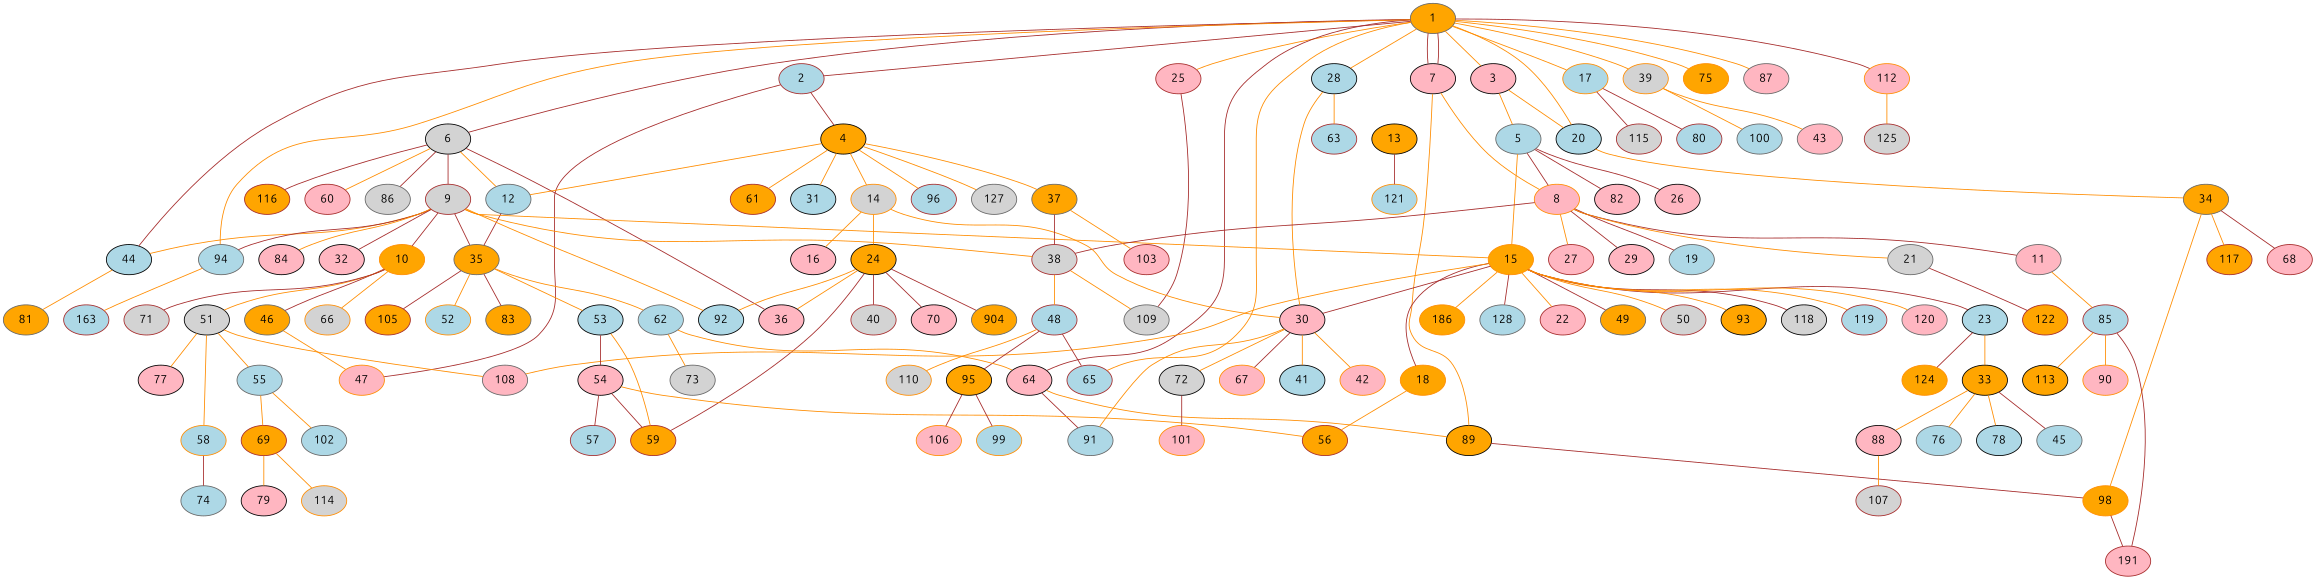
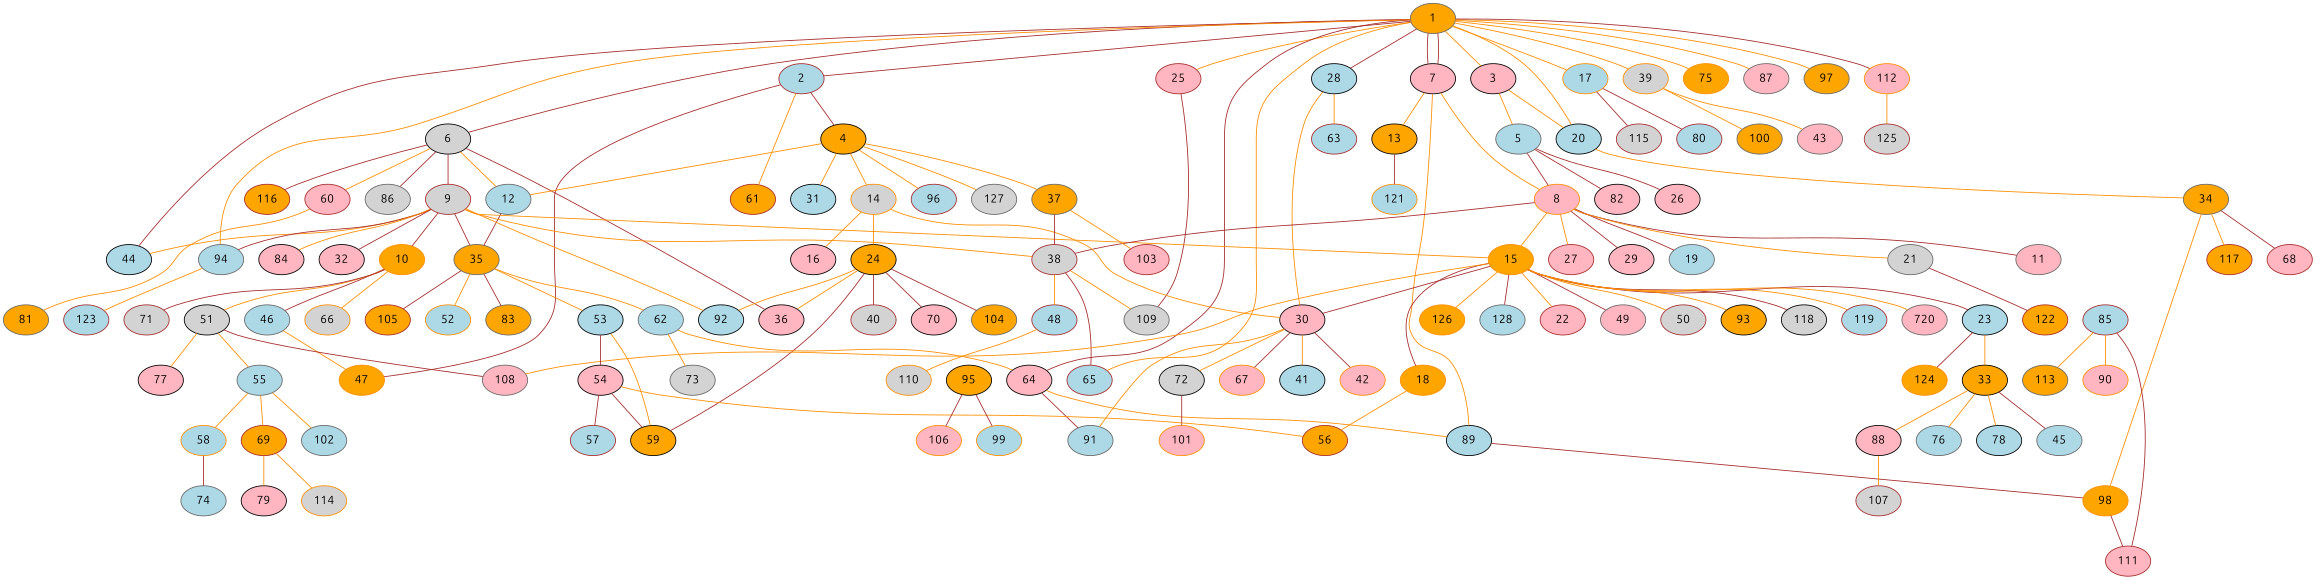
edge "1" -- "28": color darkorange -> brown
node "97": added
edge "7" -- "13": added
node "100": fillcolor lightblue -> orange
edge "4" -- "61": now "2" -- "61"
edge "5" -- "15": now "8" -- "15"
edge "44" -- "81": now "60" -- "81"
edge "11" -- "85": removed
node "163": label "163" -> "123"
node "46": fillcolor orange -> lightblue
node "904": label "904" -> "104"
node "186": label "186" -> "126"
node "49": fillcolor orange -> lightpink
node "120": label "120" -> "720"
edge "48" -- "95": removed
edge "30" -- "42": color darkorange -> brown
edge "48" -- "65": now "38" -- "65"
edge "51" -- "108": color darkorange -> brown
edge "51" -- "58": now "55" -- "58"
node "47": fillcolor lightpink -> orange
node "113": color black -> gray40
node "59": color brown -> black
node "89": fillcolor orange -> lightblue
node "191": label "191" -> "111"
